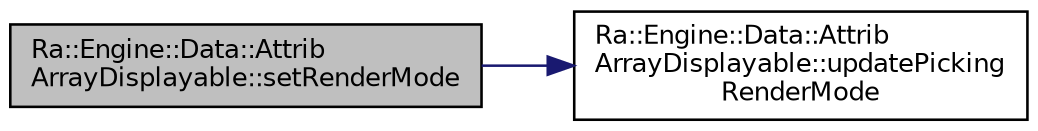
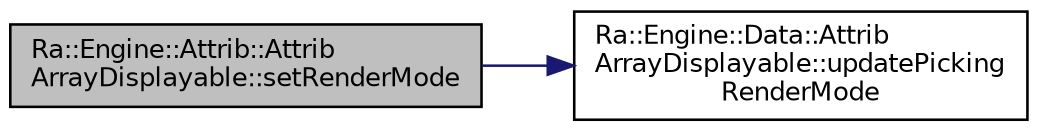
node "Ra::Engine::Data::Attrib ArrayDisplayable::setRenderMode": label "Ra::Engine::Data::Attrib ArrayDisplayable::setRenderMode" -> "Ra::Engine::Attrib::Attrib ArrayDisplayable::setRenderMode"
